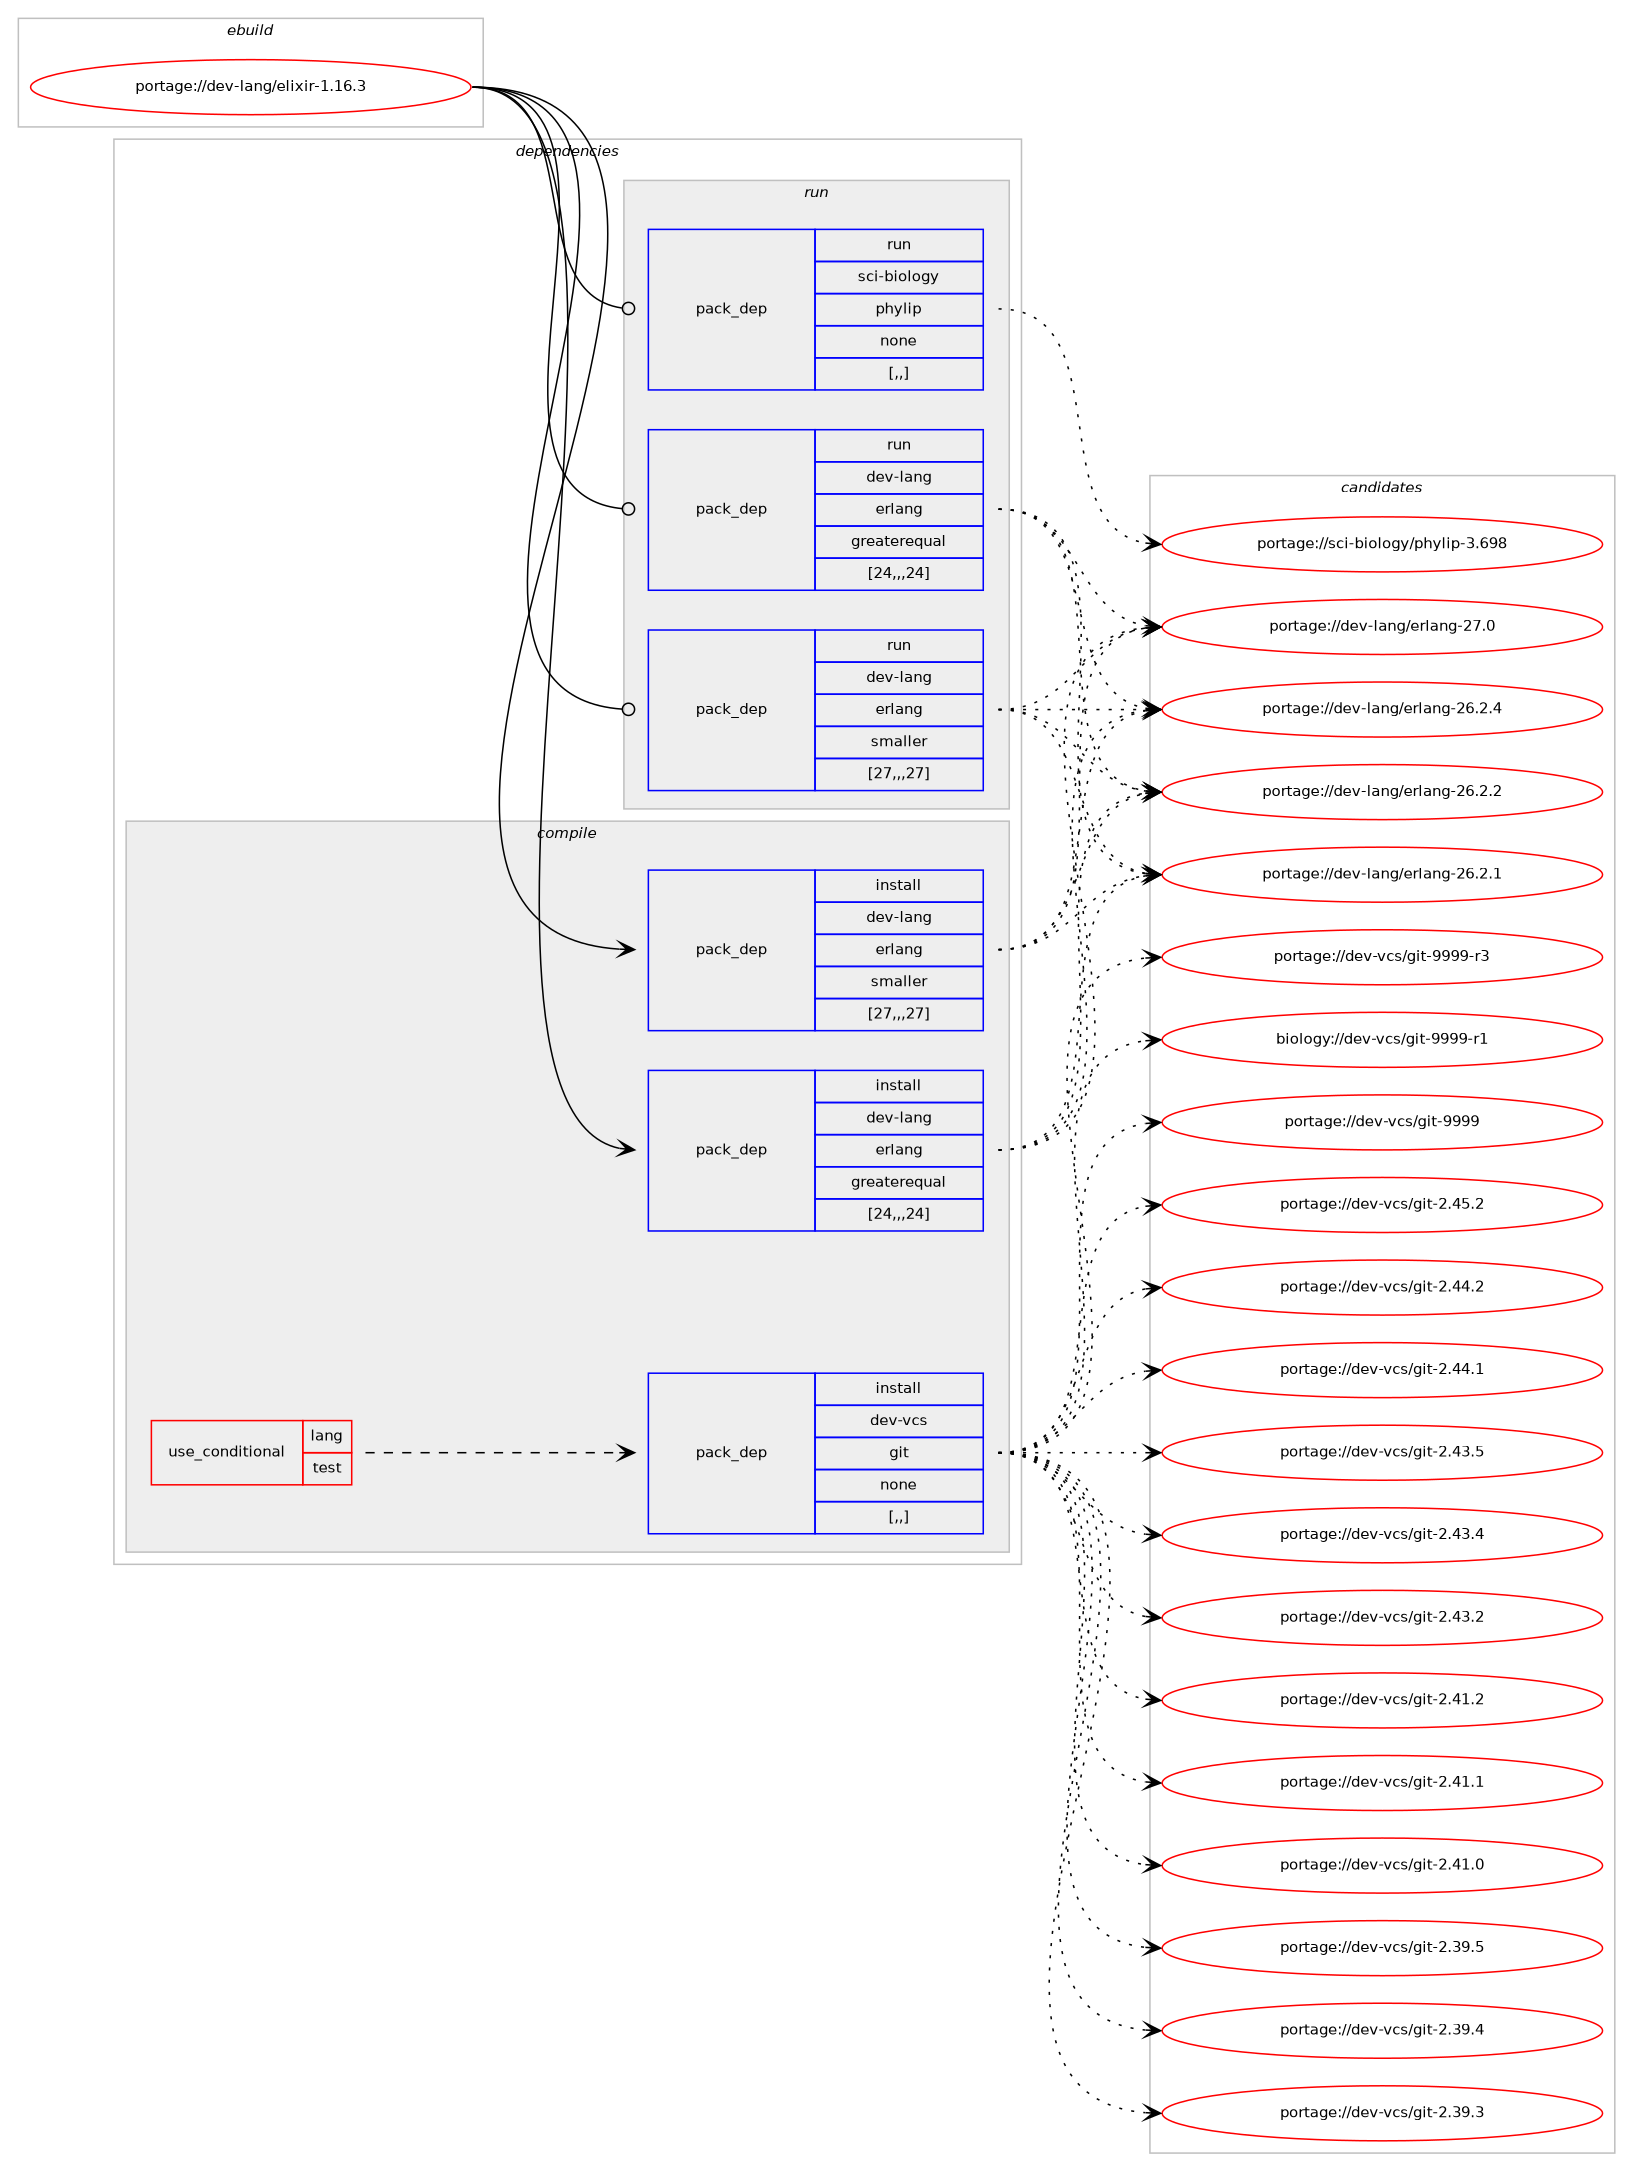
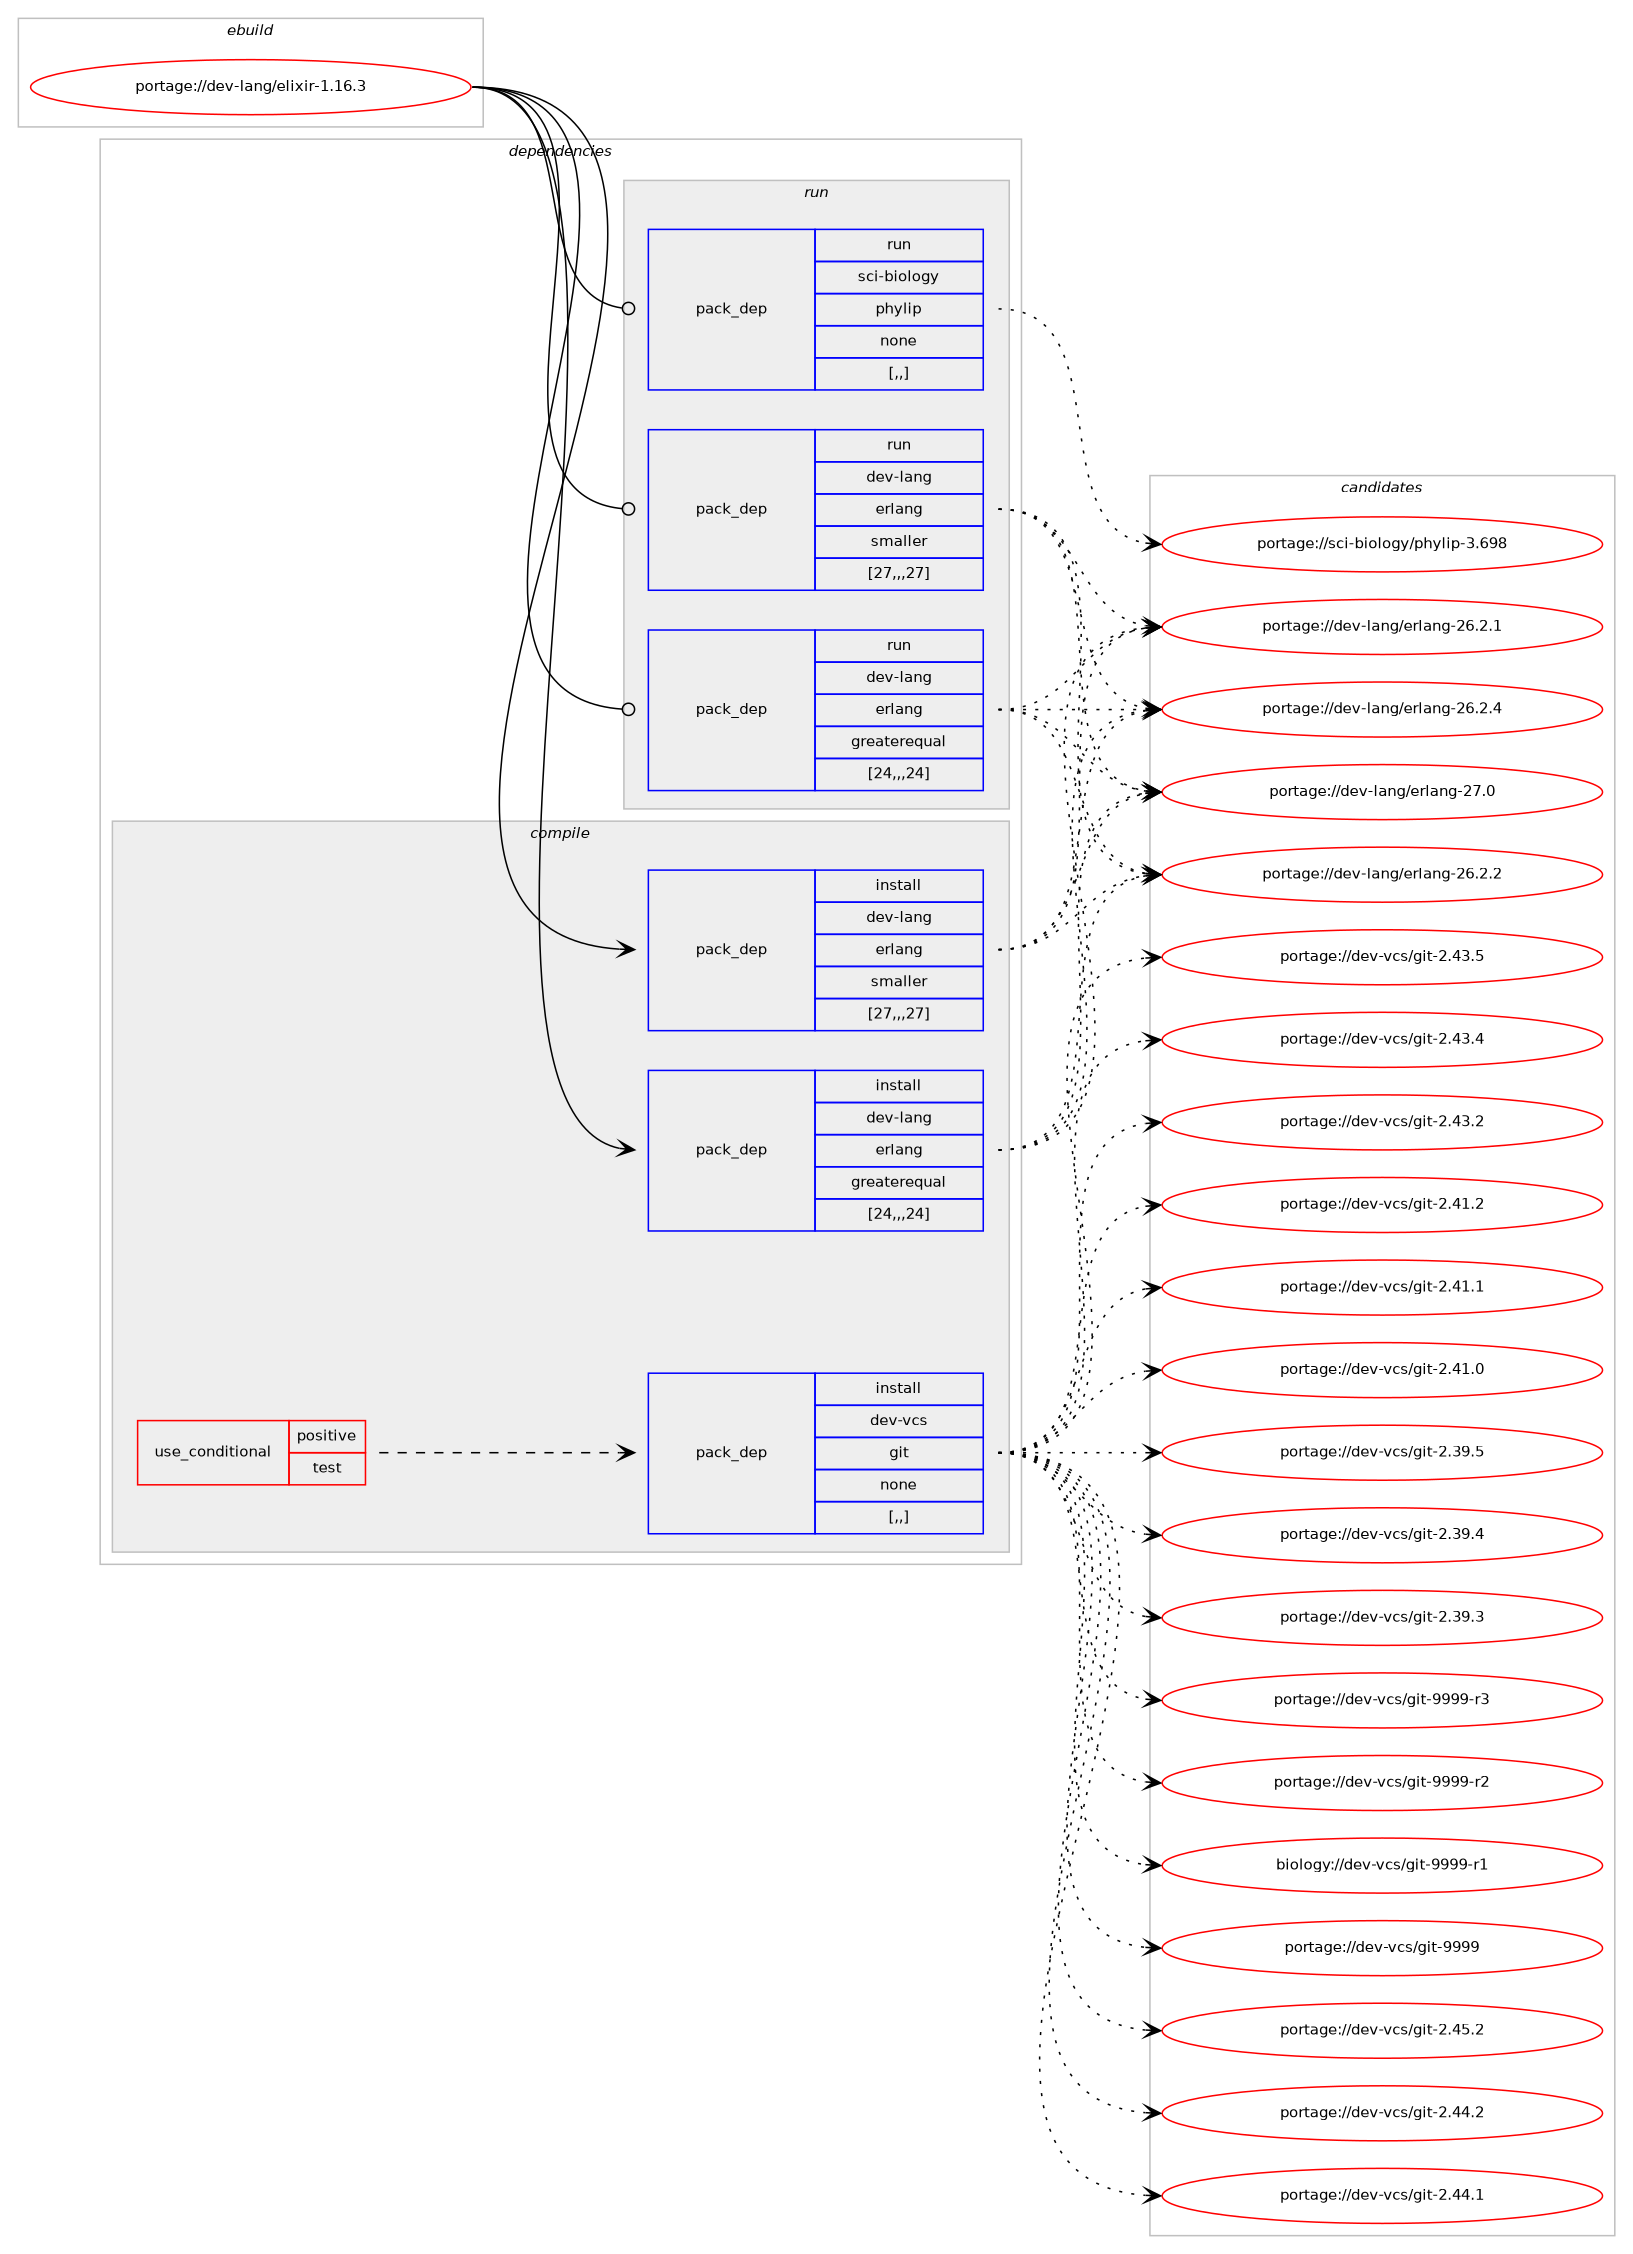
node "use_conditional": text "lang" -> "positive"
node "portage://dev-vcs/git-9999-r2": added
